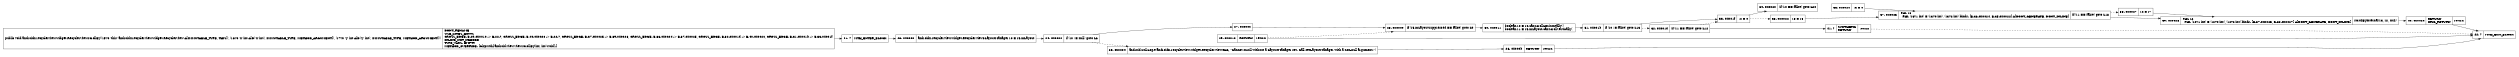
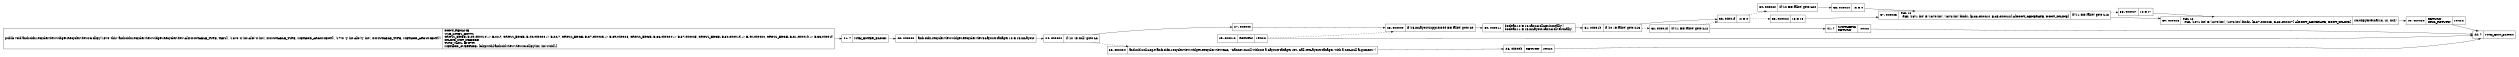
edge "34: 0x0020" -> "36: 0x0024": added
edge "33: 0x001f" -> "34: 0x0020": style solid -> dashed
edge "41: ?" -> "22: ?": style dashed -> solid
